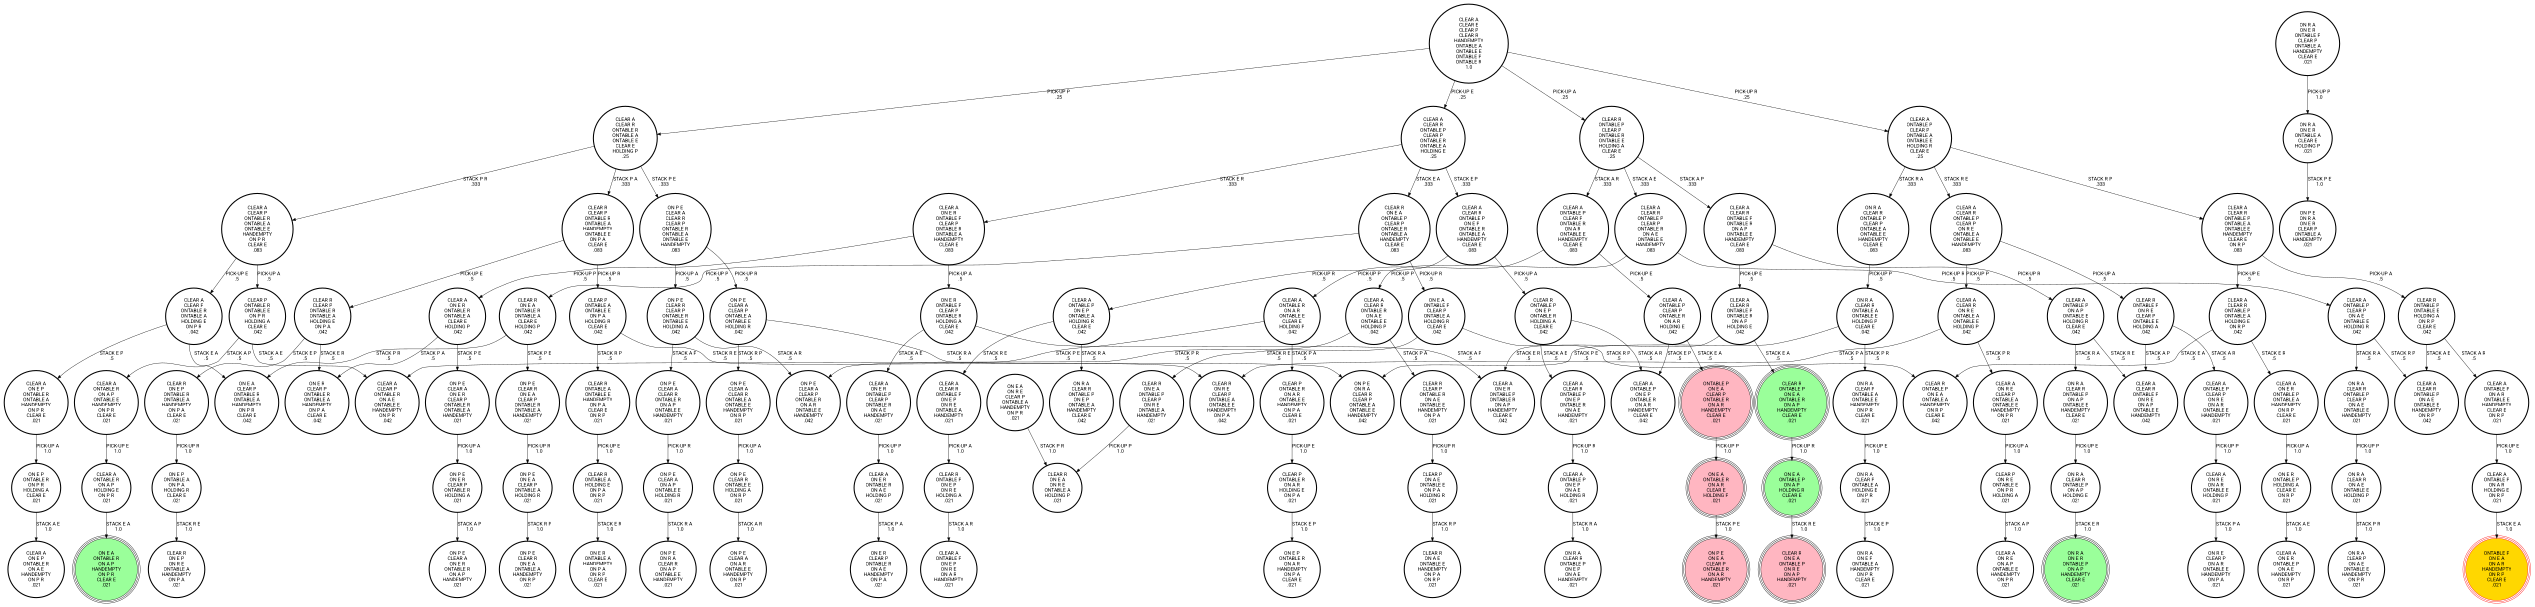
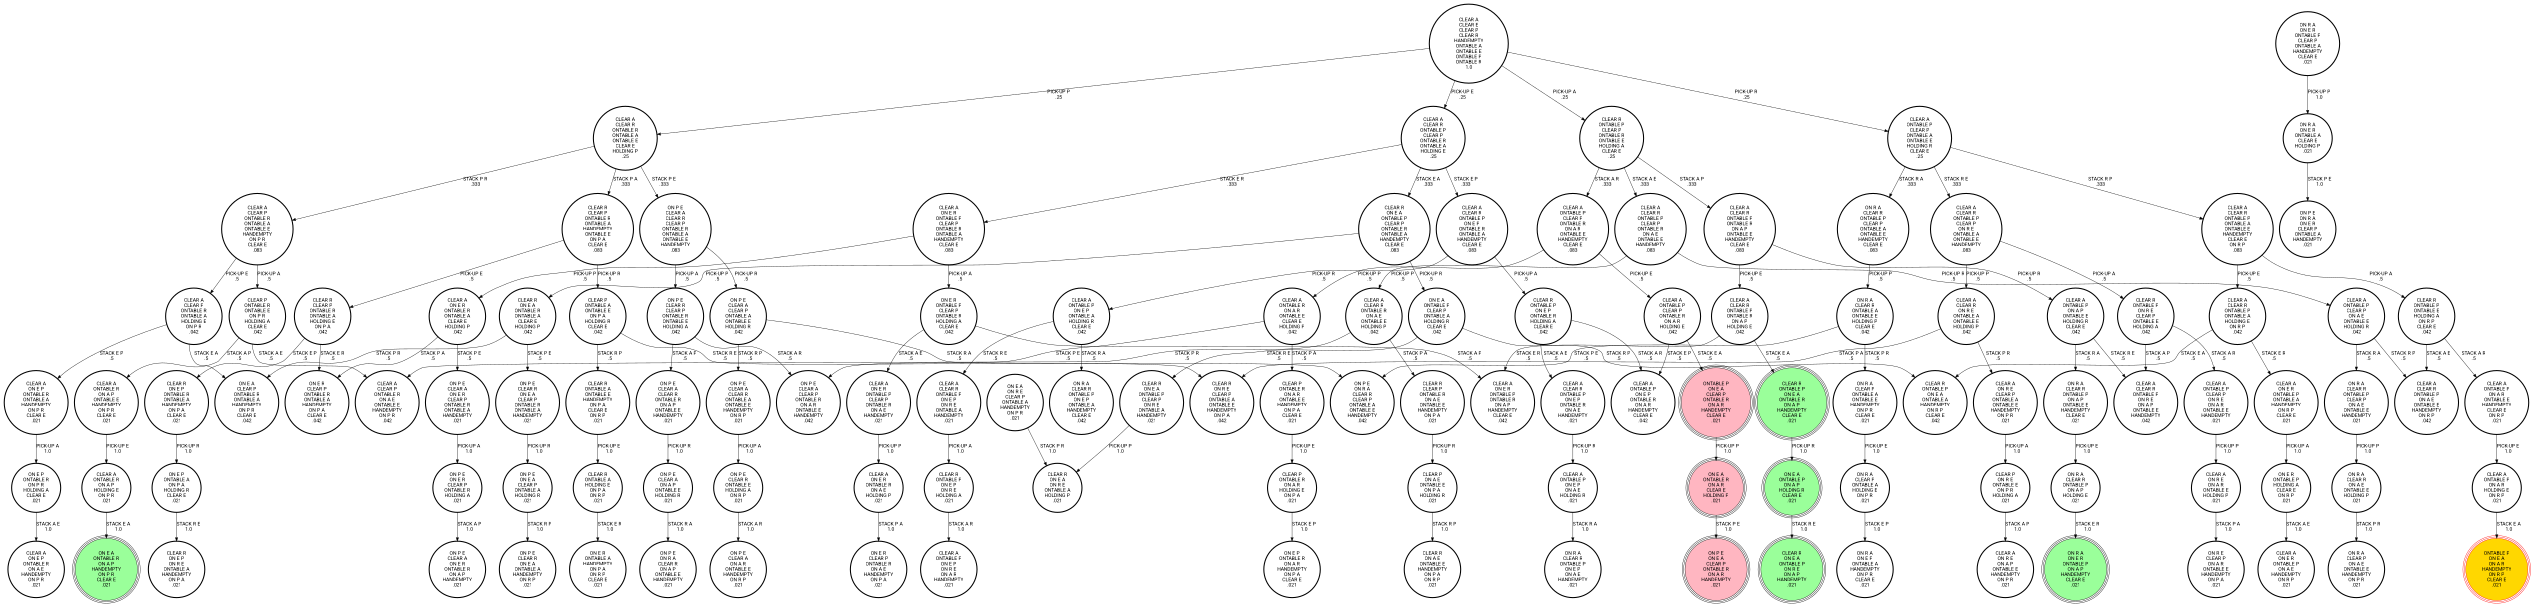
node "CLEAR R ON E A ONTABLE P ON R E ON A P HANDEMPTY .021": fillcolor lightpink -> palegreen1
